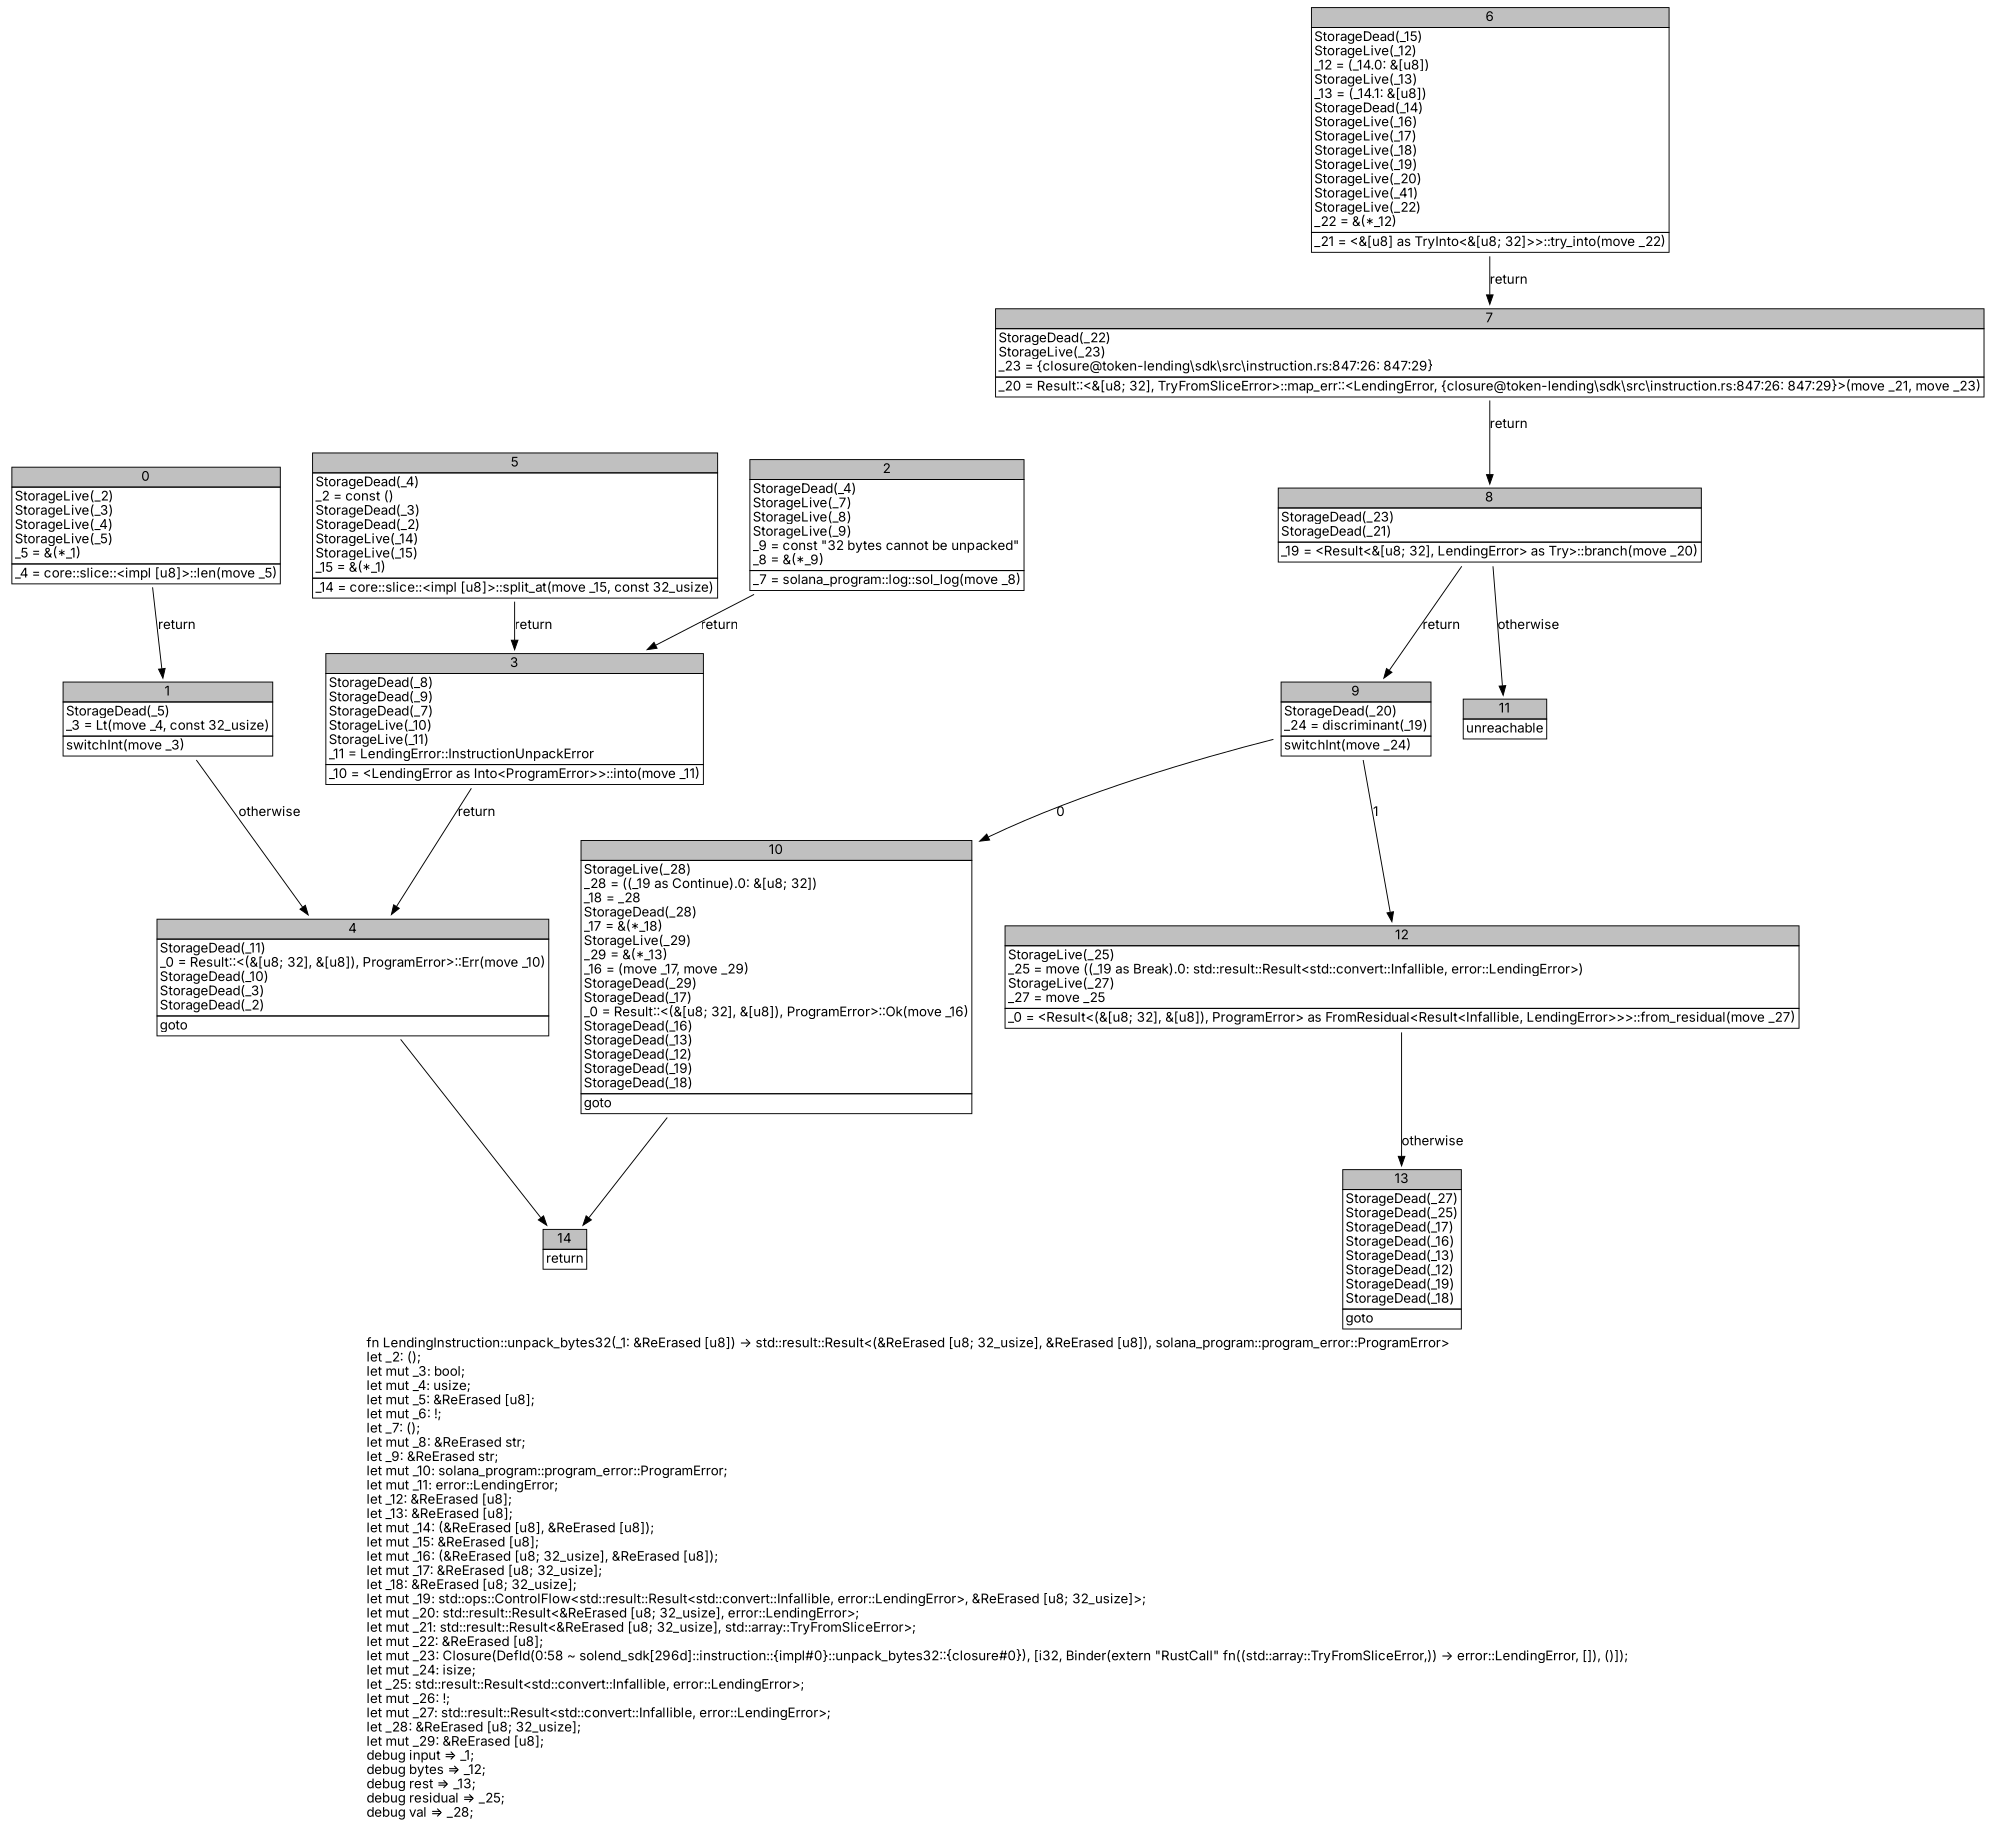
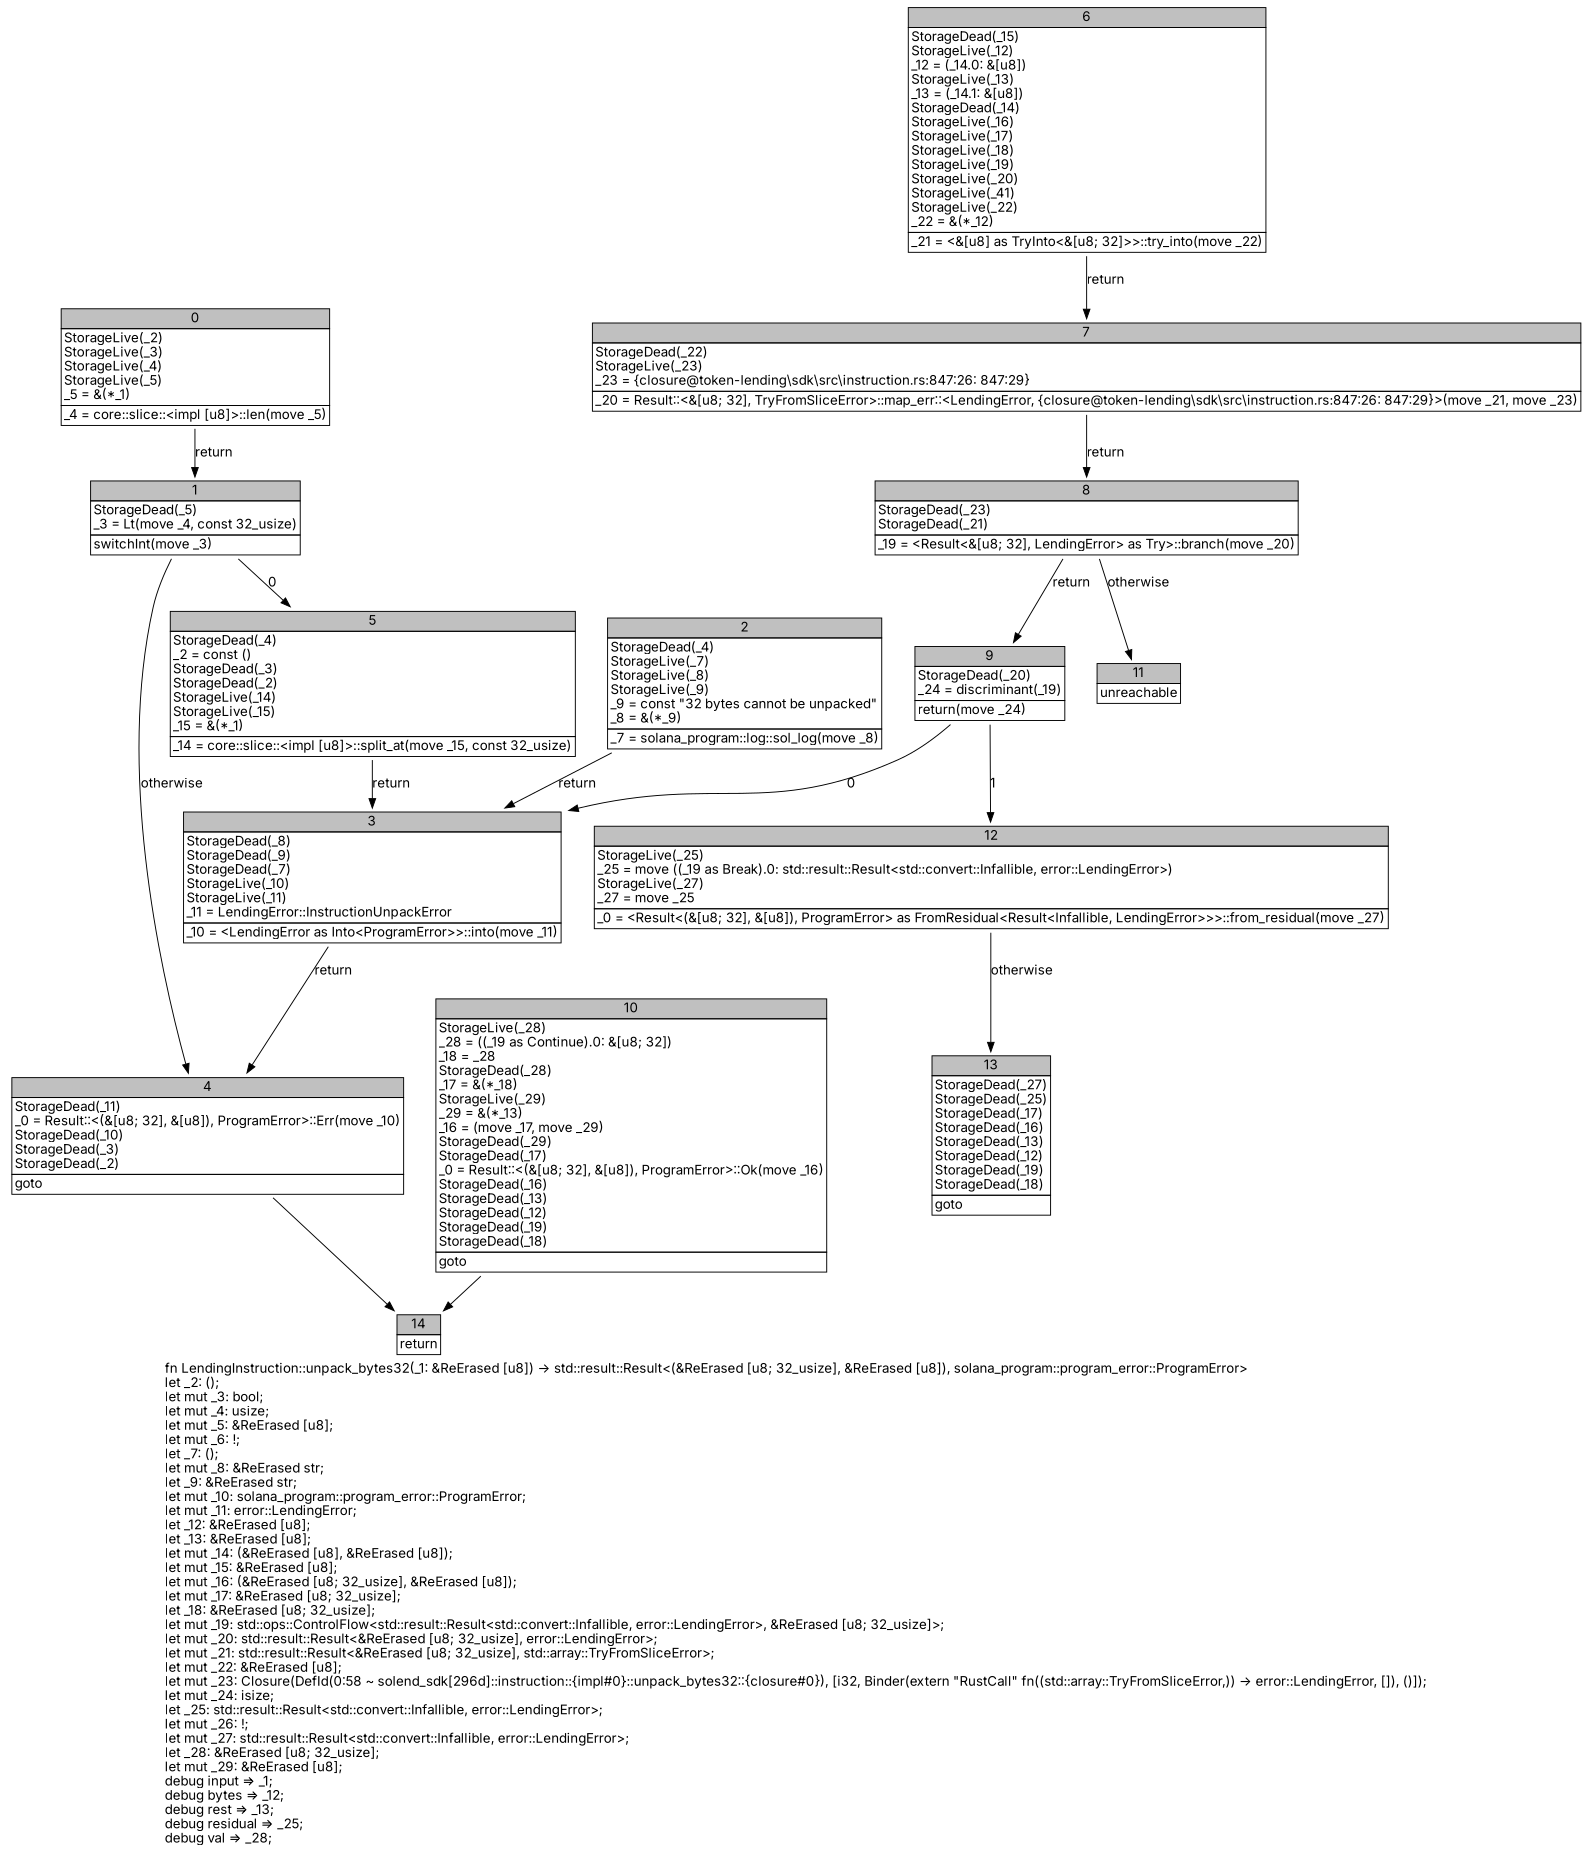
edge "1" -> "5": added, label "0"
node "9": text "switchInt(move _24)" -> "return(move _24)"
edge "9" -> "10": now "9" -> "3"
